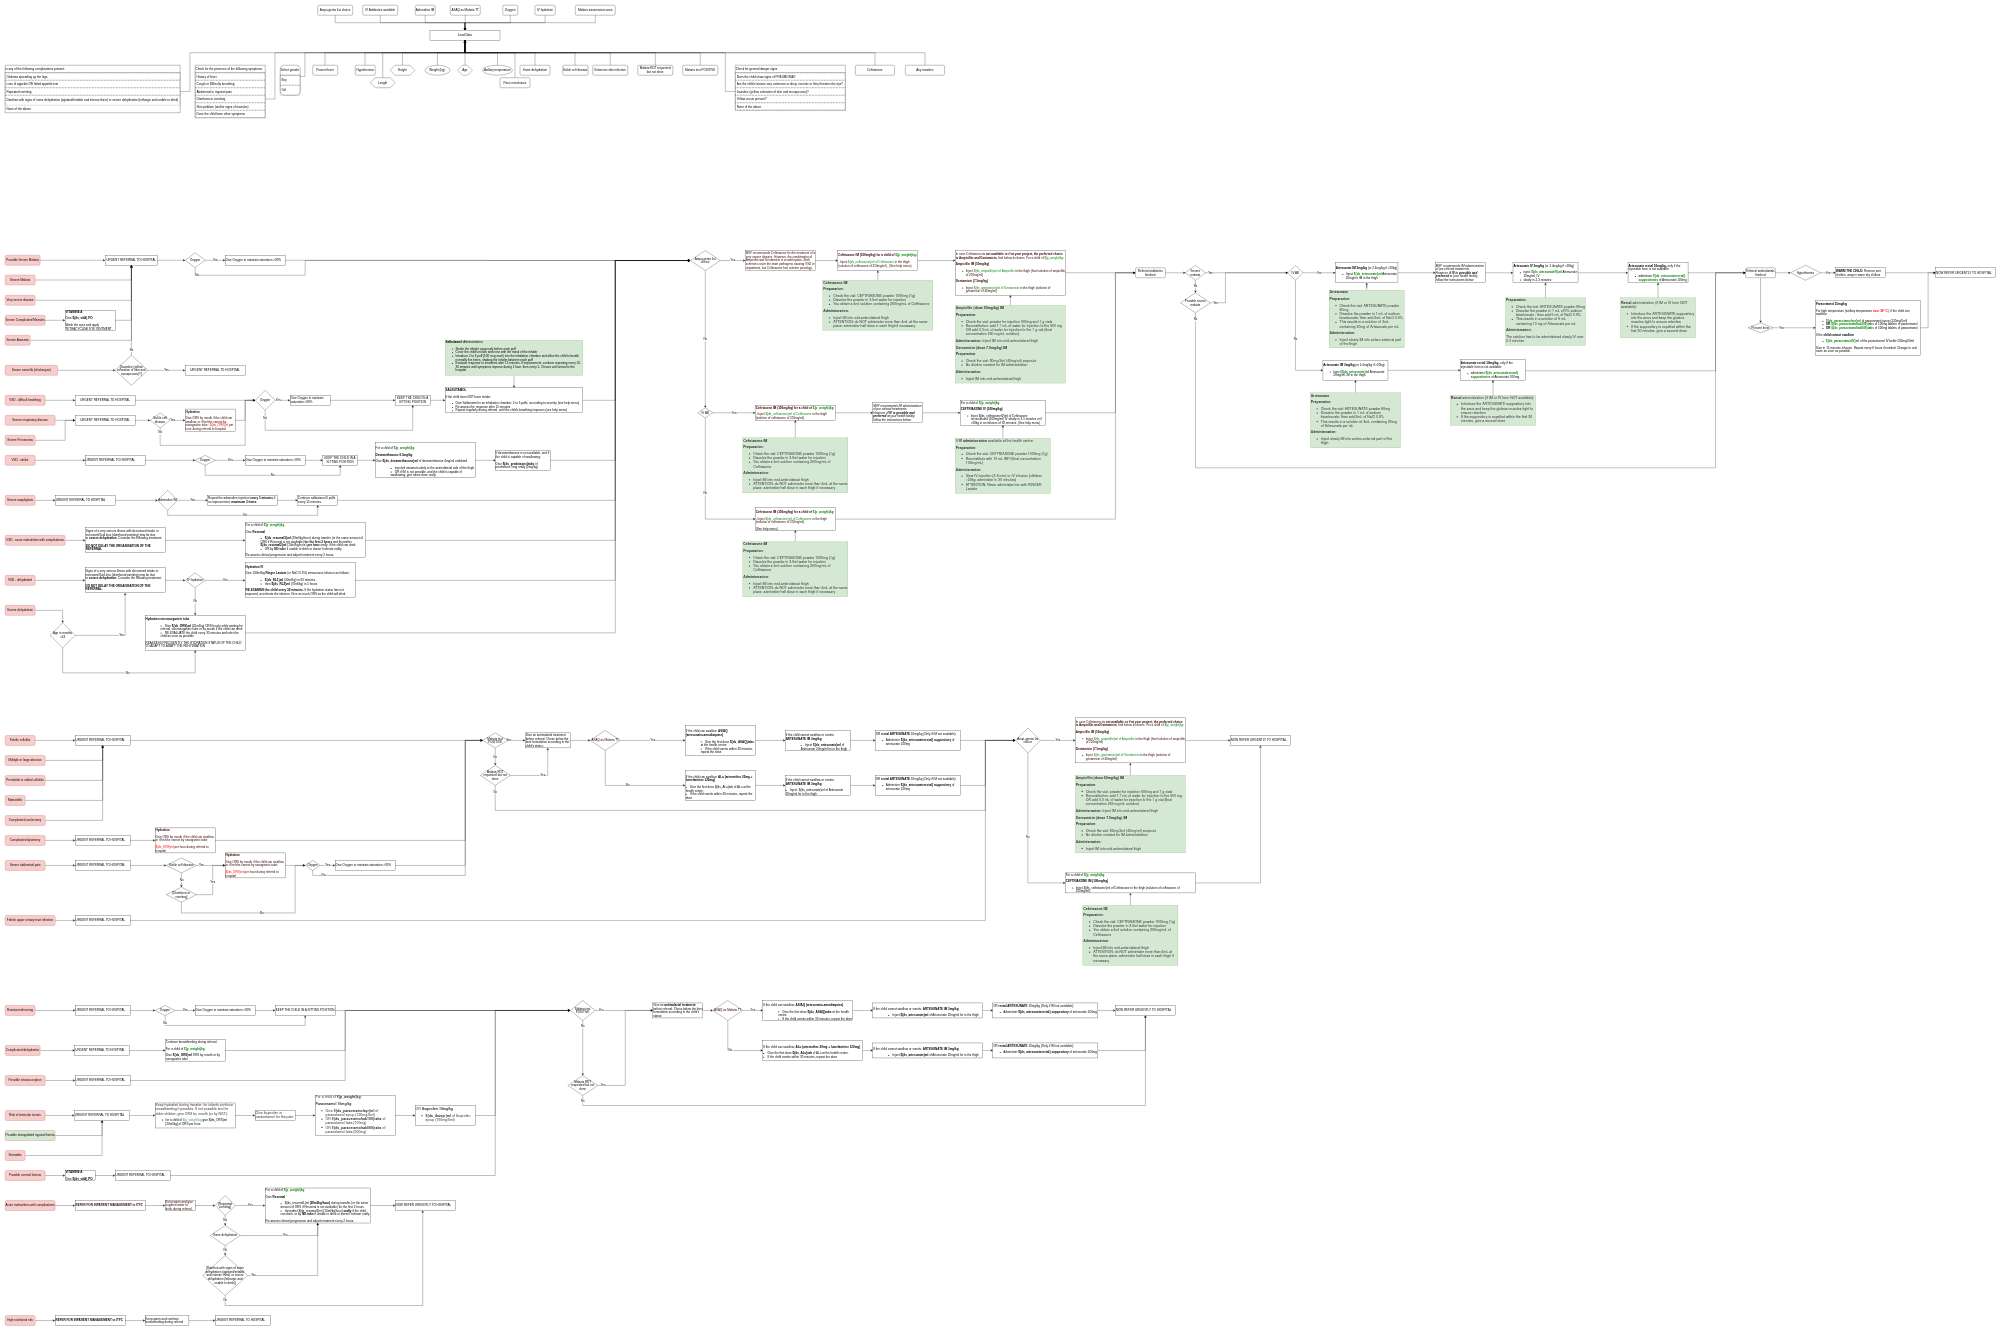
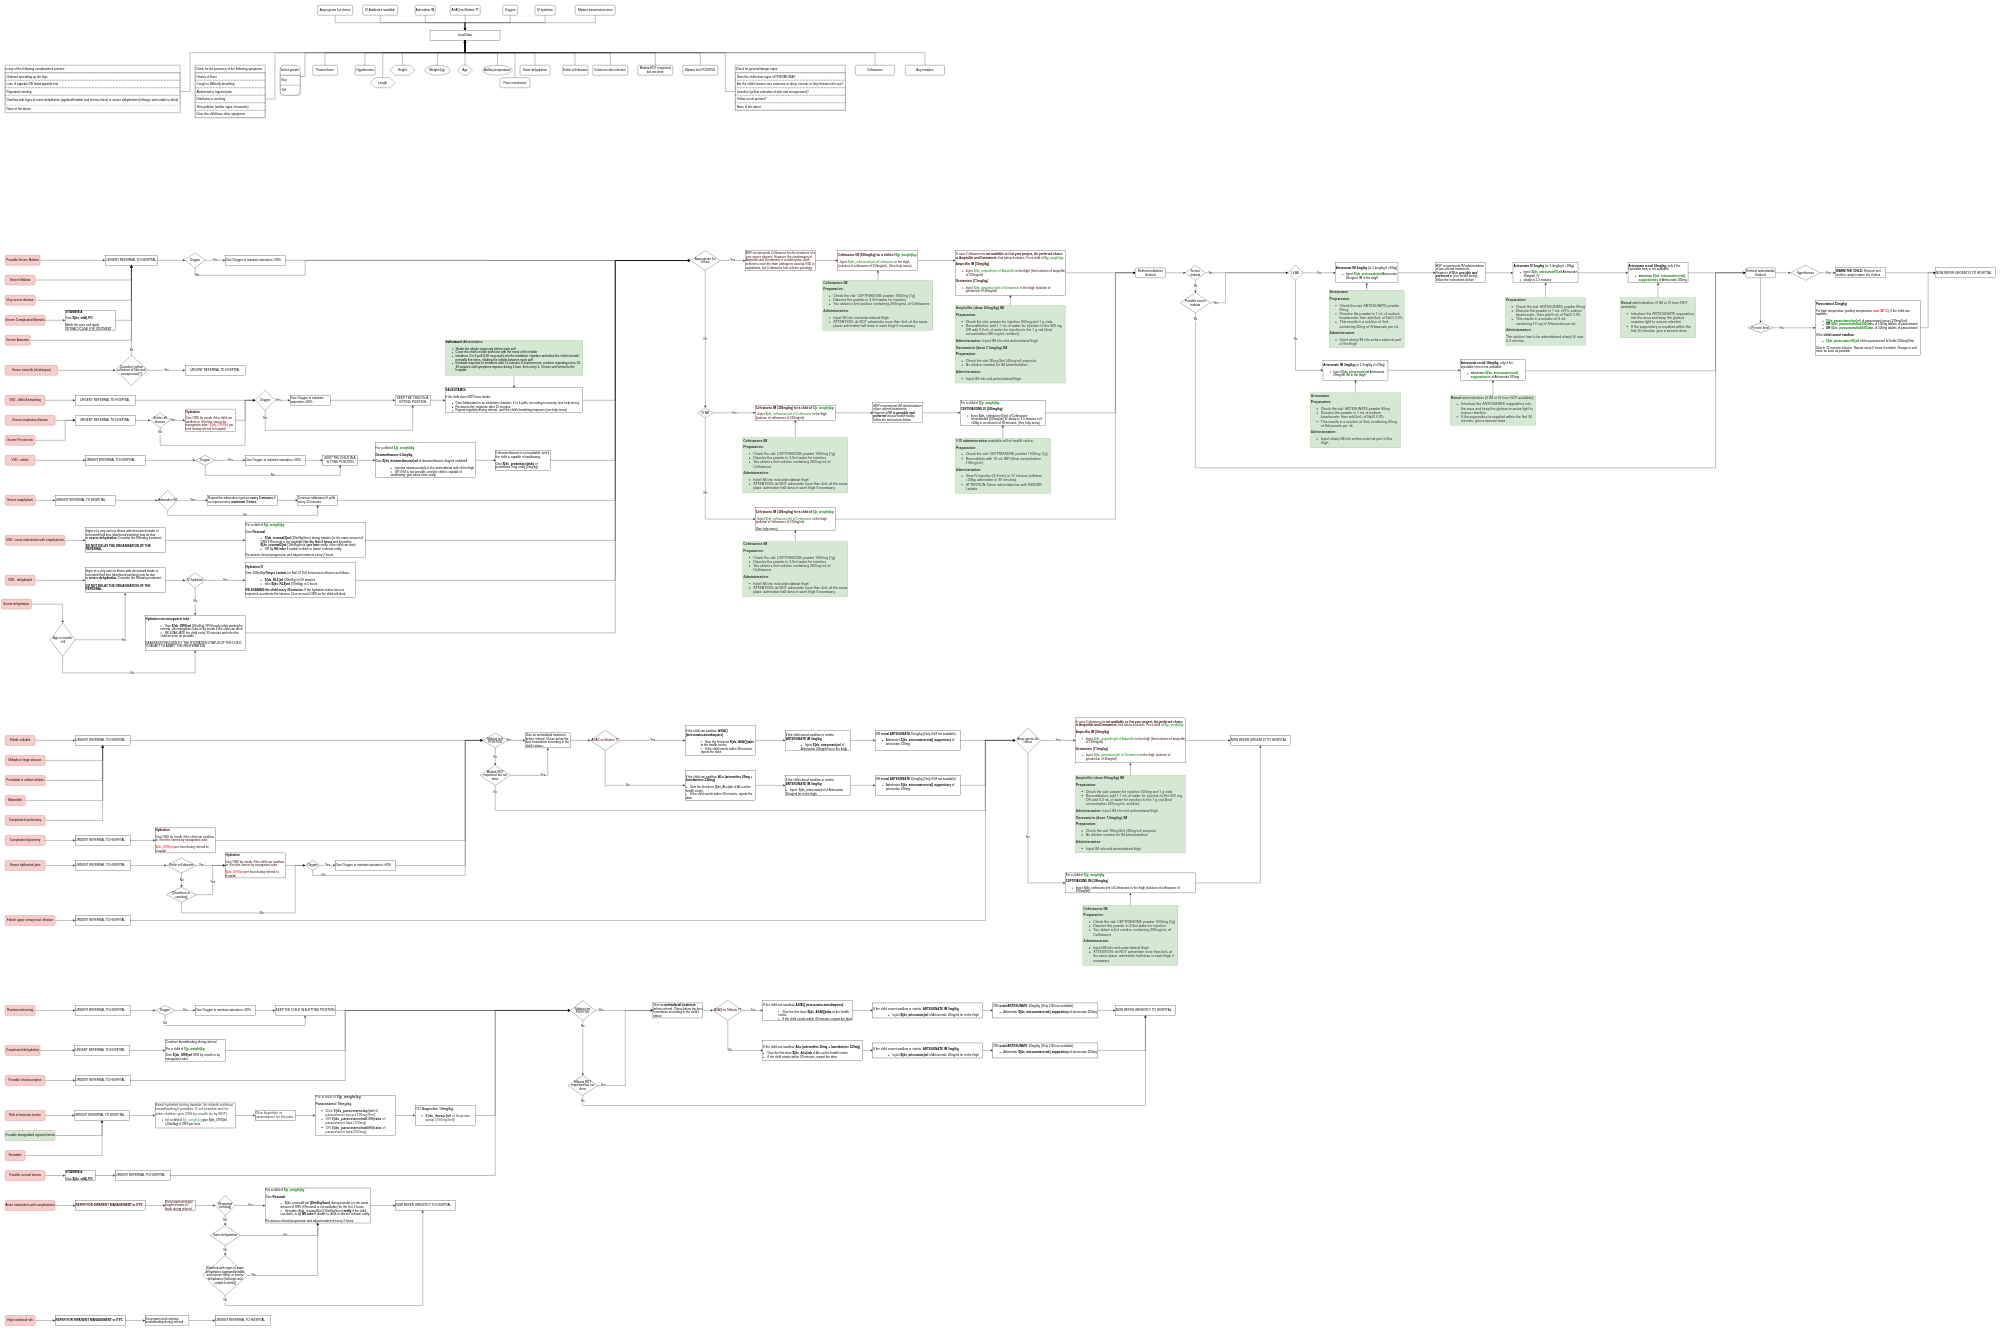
node "Severe dehydration": moved (20, 610) -> (16, 604)
node "Age in months <24": size 25x25 -> 25x34
